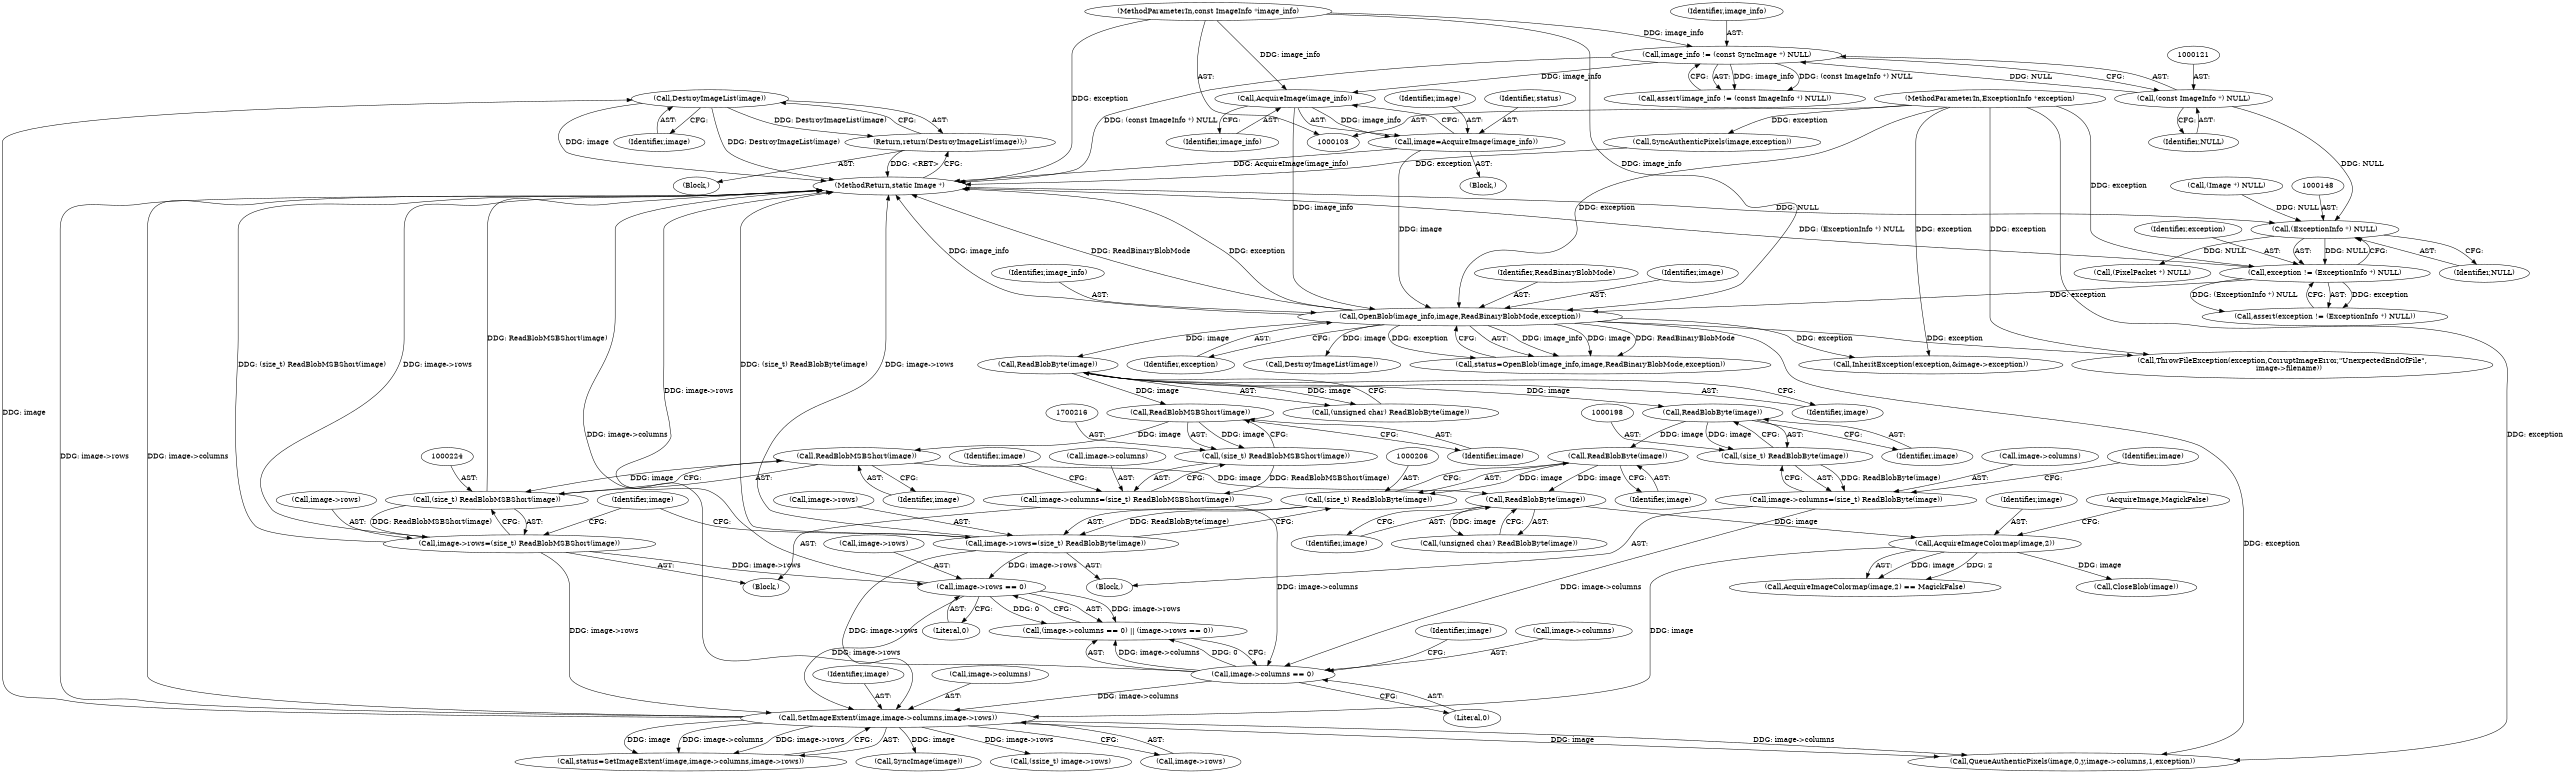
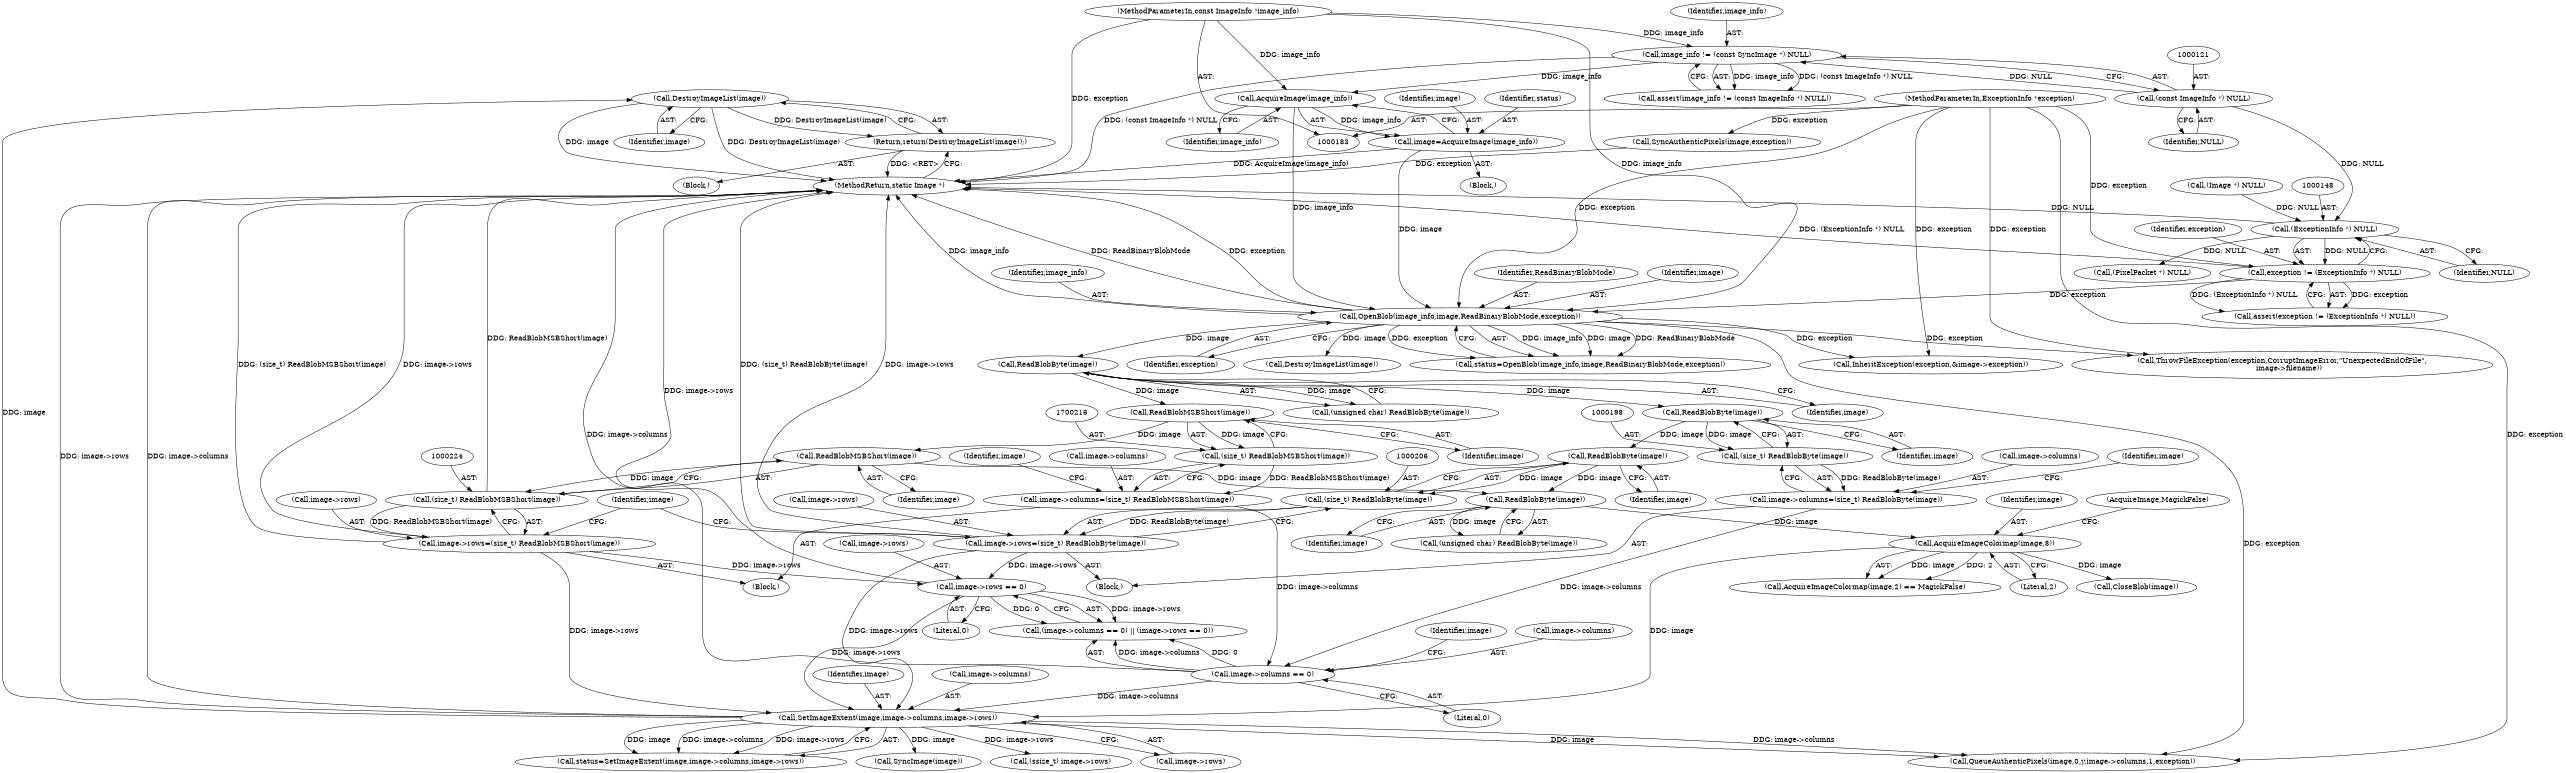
node "1000103": label "1000103" -> "1000183"
edge "(MethodReturn,static Image *)" -> "(Call,(ExceptionInfo *) NULL)": reversed
node "(Call,AcquireImageColormap(image,2))": label "(Call,AcquireImageColormap(image,2))" -> "(Call,AcquireImageColormap(image,8))"
node "(Literal,2)": added
edge "(Call,(image->columns == 0) || (image->rows == 0))" -> "(Call,image->columns == 0)": removed, label "CFG:"
